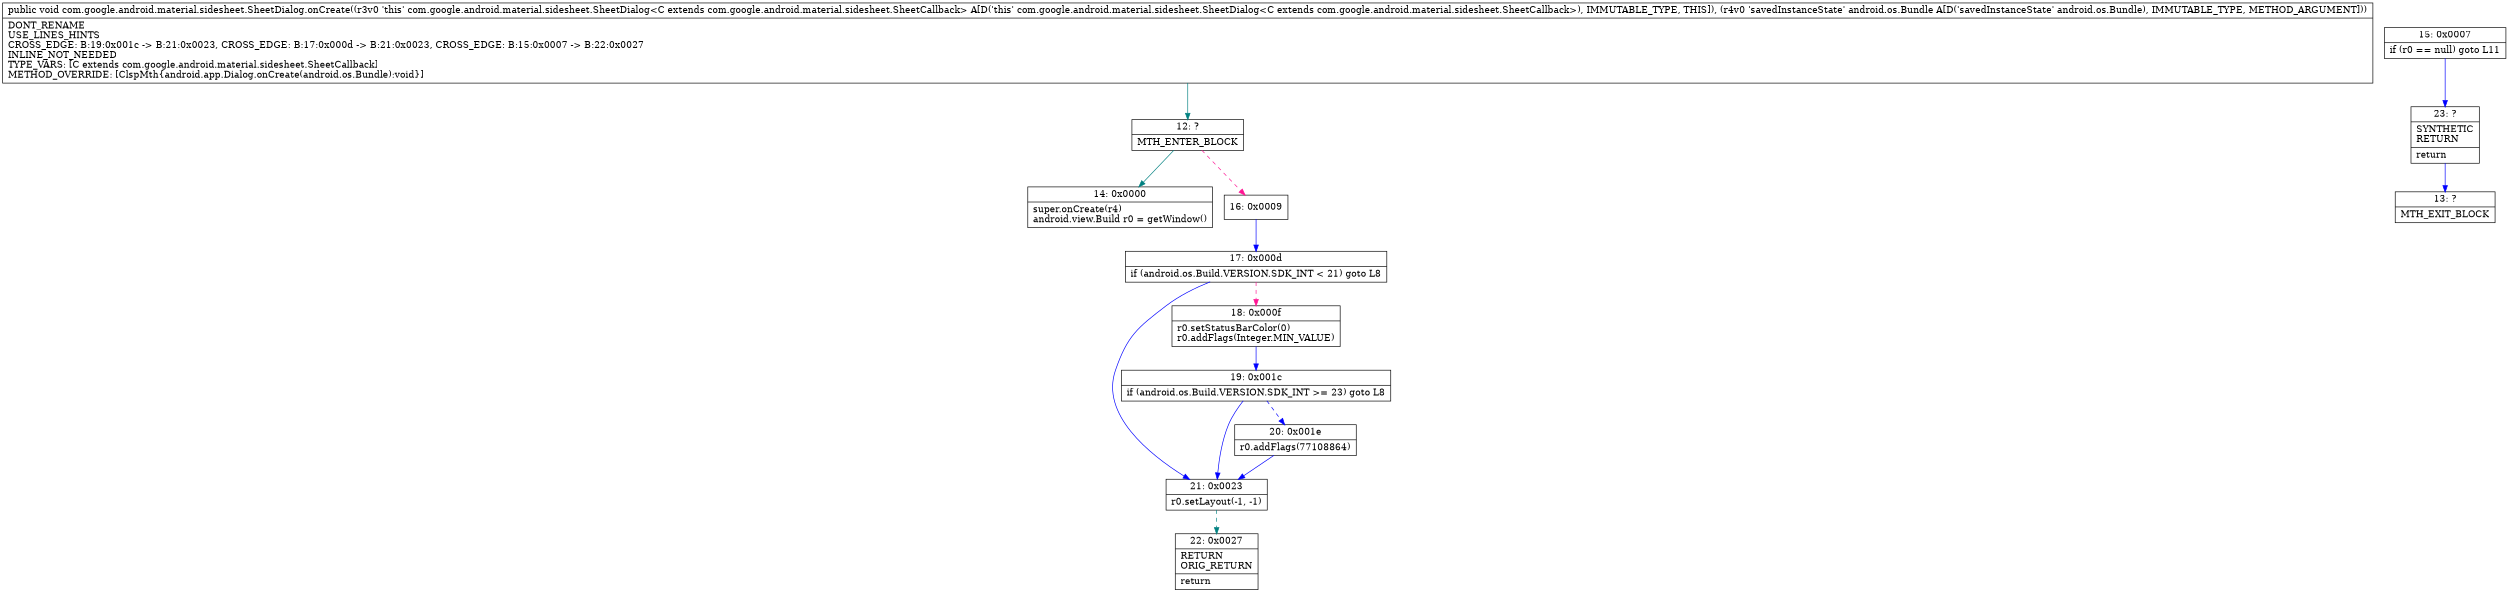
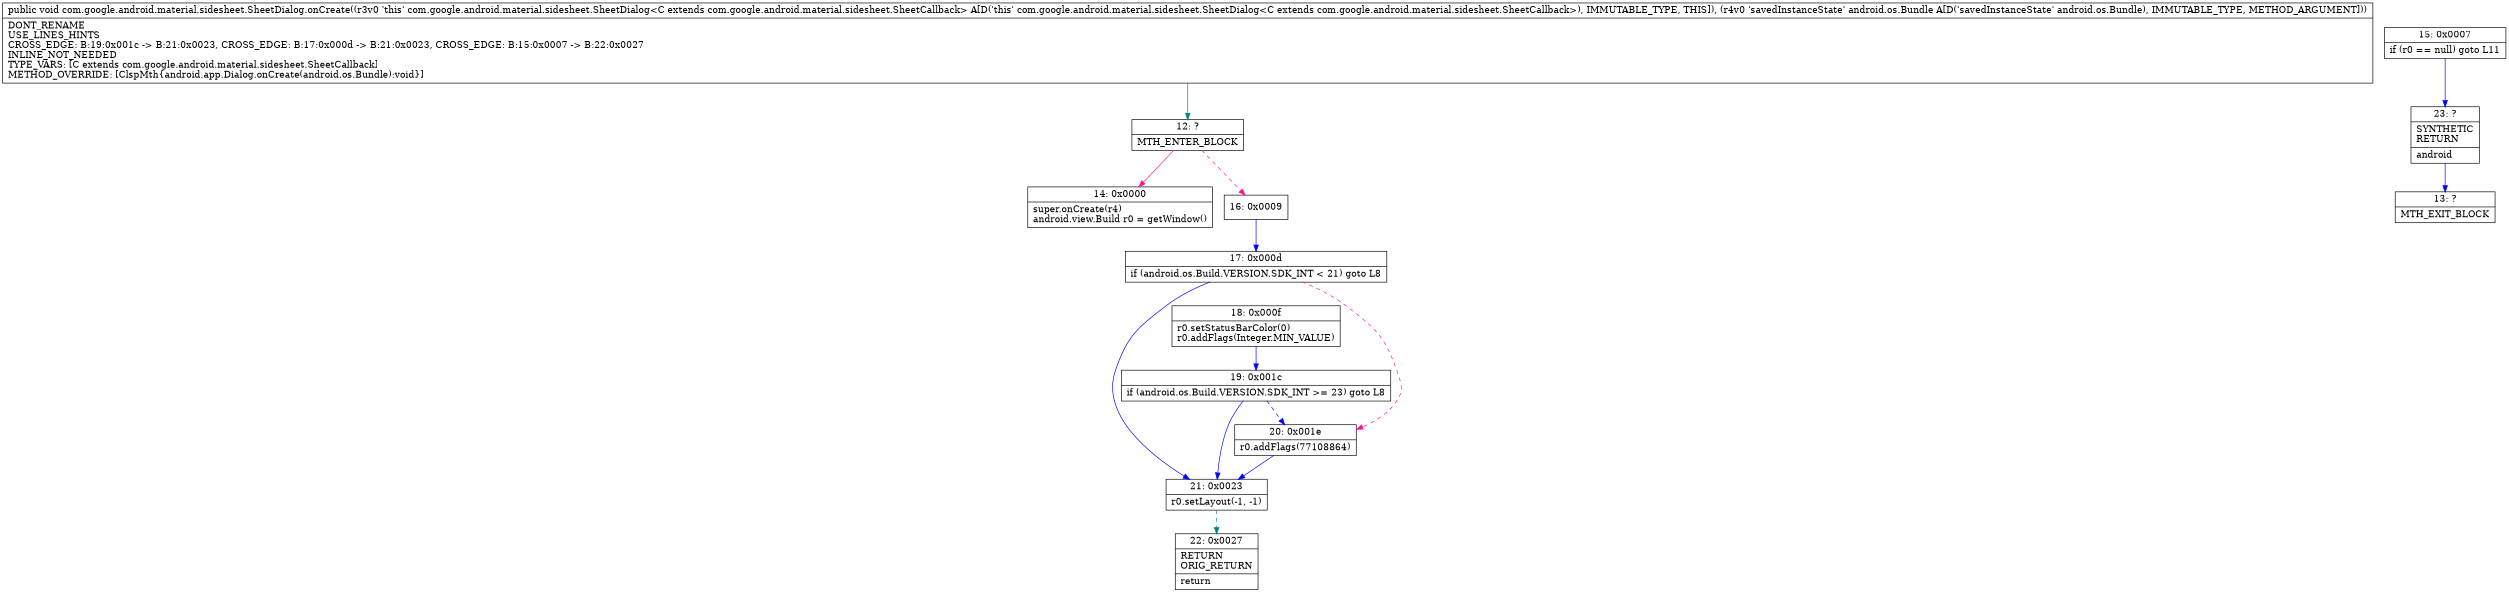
node "23: ?": text "return" -> "android"
edge "12: ?" -> "14: 0x0000": color teal -> deeppink
edge "17: 0x000d" -> "18: 0x000f": now "17: 0x000d" -> "20: 0x001e"
